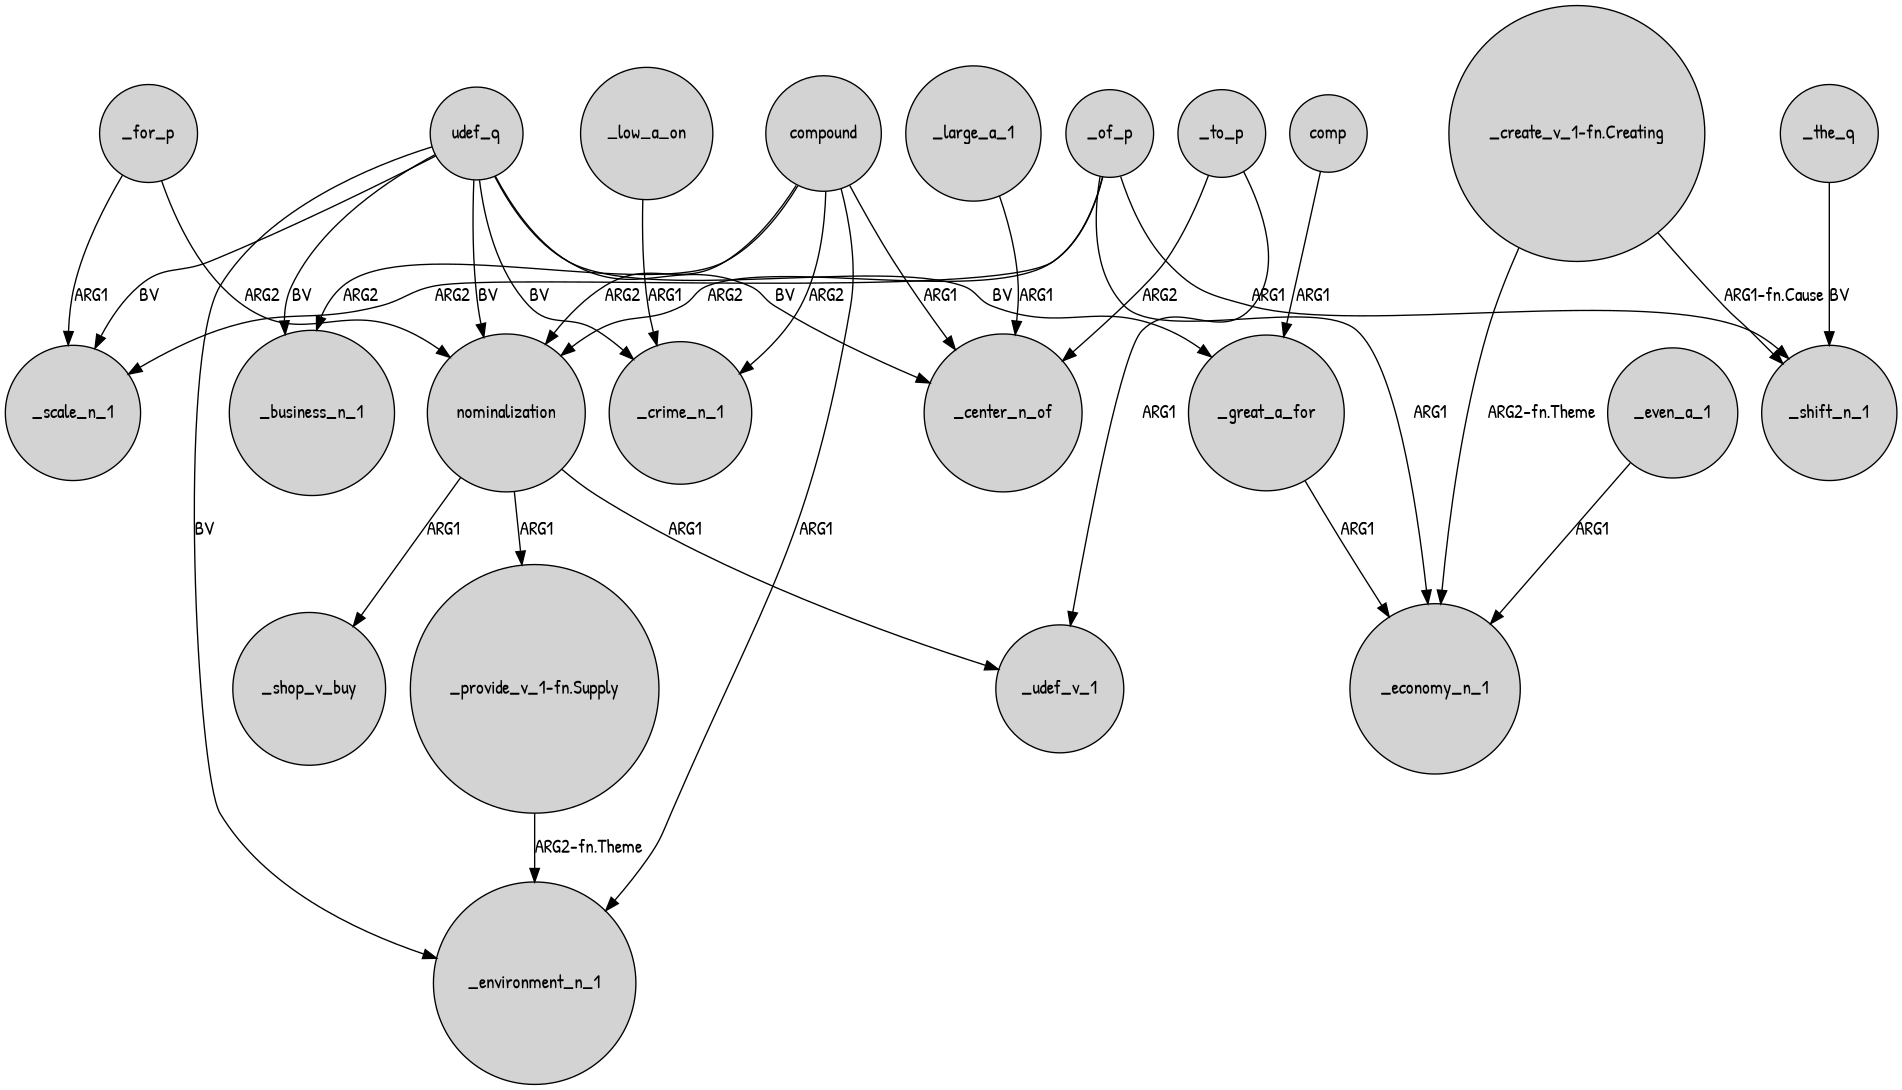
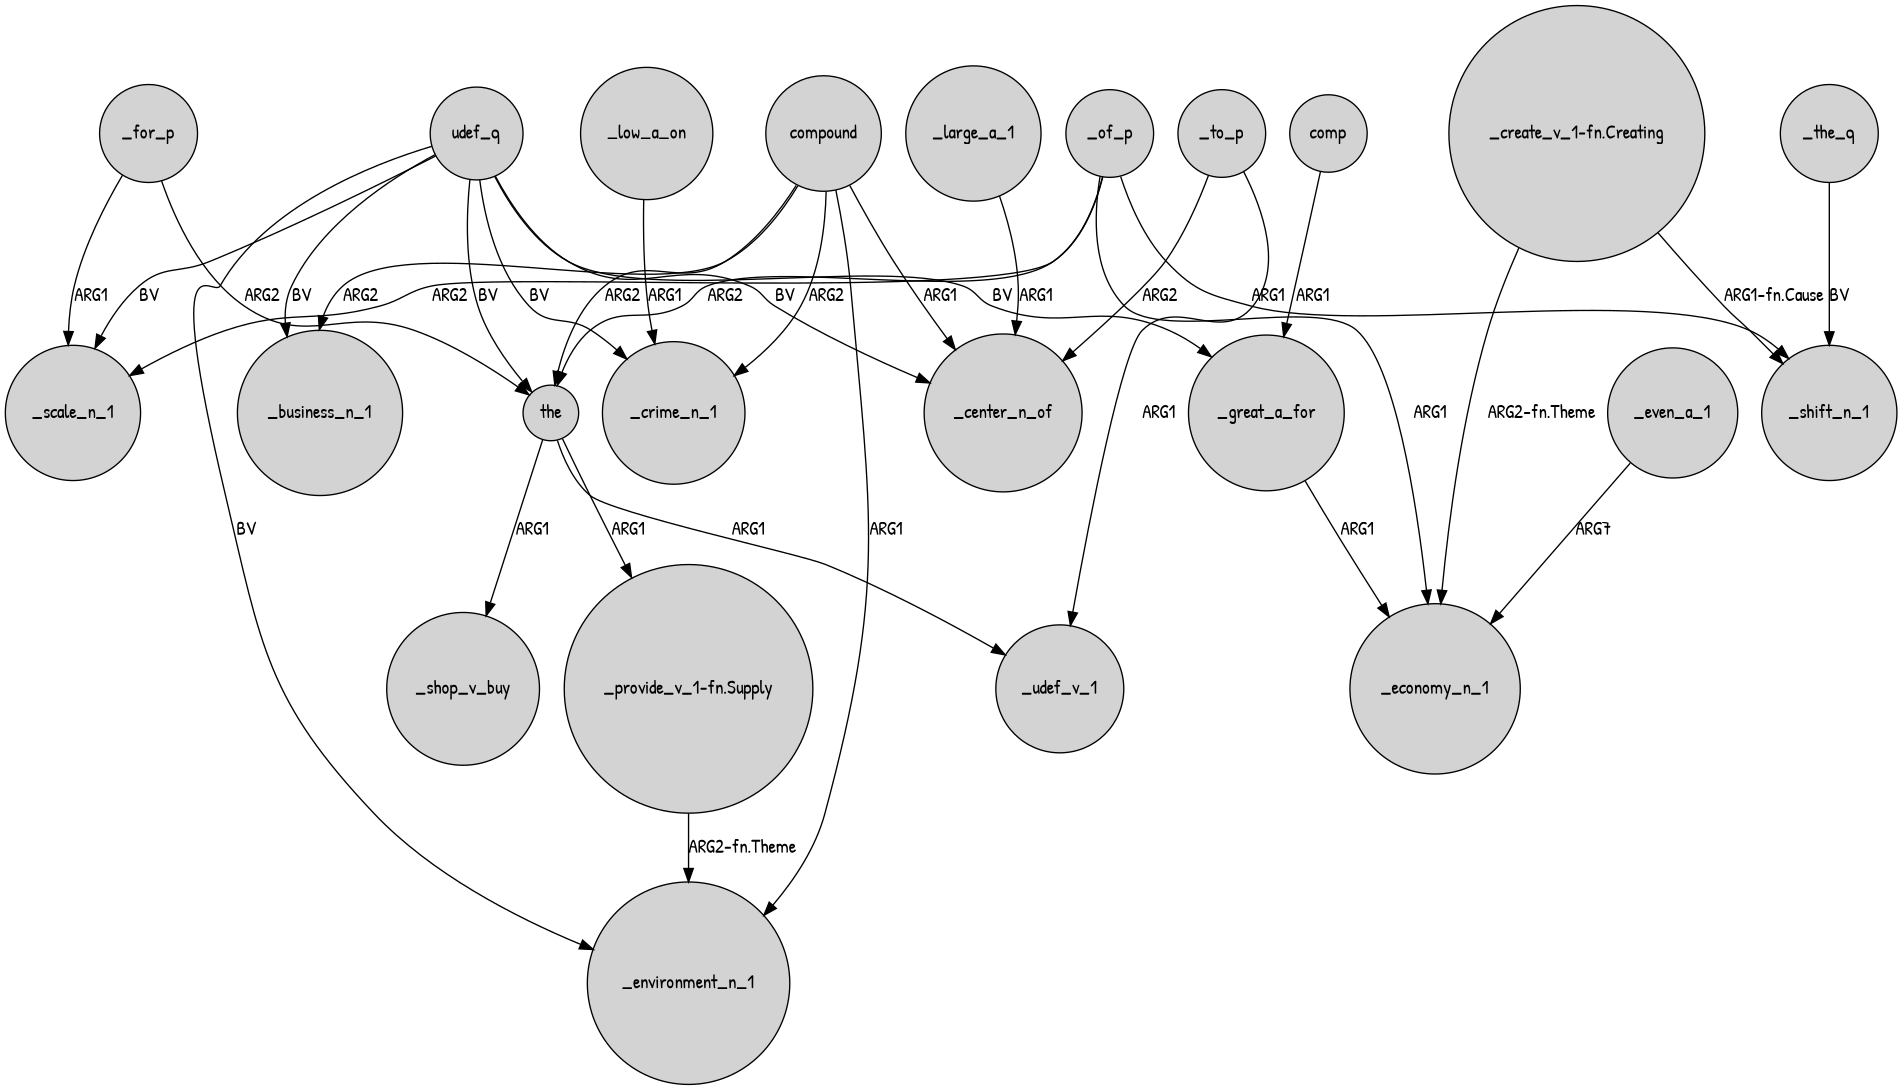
node "nominalization": label "nominalization" -> "the"
edge "_even_a_1" -> "_economy_n_1": label "ARG1" -> "ARG7"
